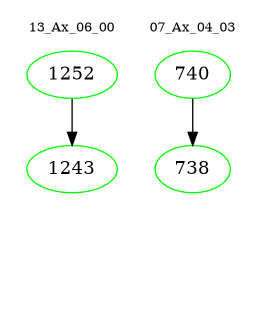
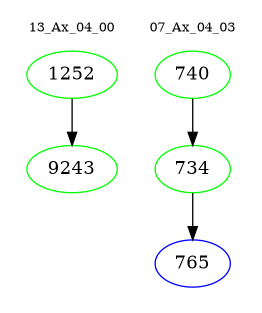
cluster "13_Ax_06_00": label "13_Ax_06_00" -> "13_Ax_04_00"
node "1243": label "1243" -> "9243"
node "738": label "738" -> "734"
node "765": added
